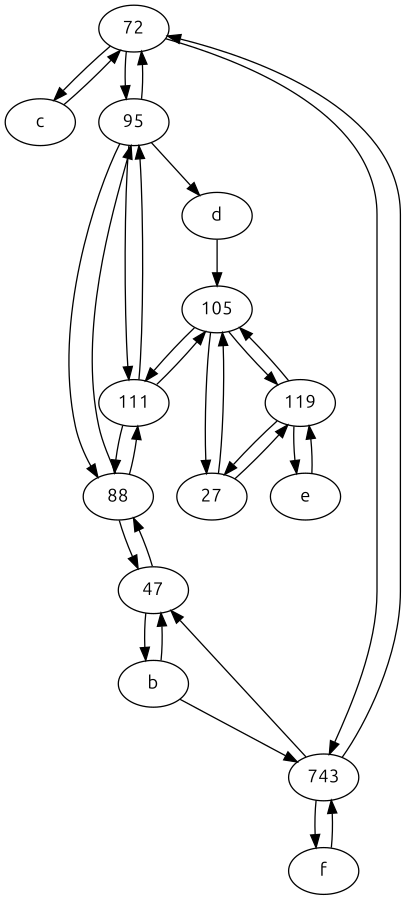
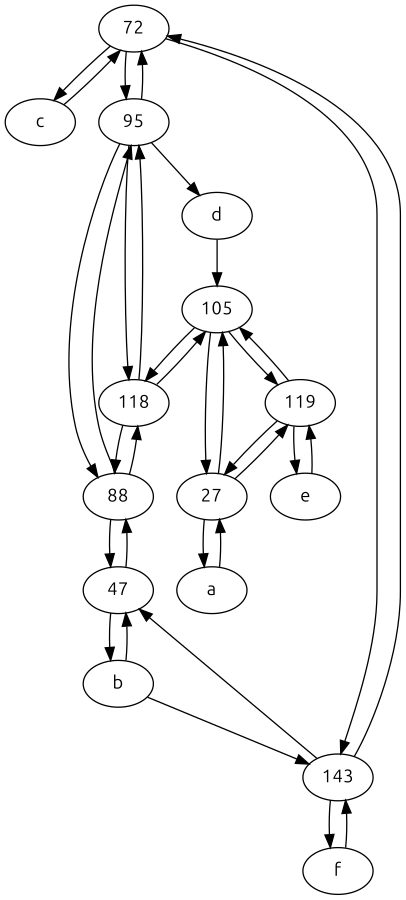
node "111": label "111" -> "118"
node "a": added
node "743": label "743" -> "143"
